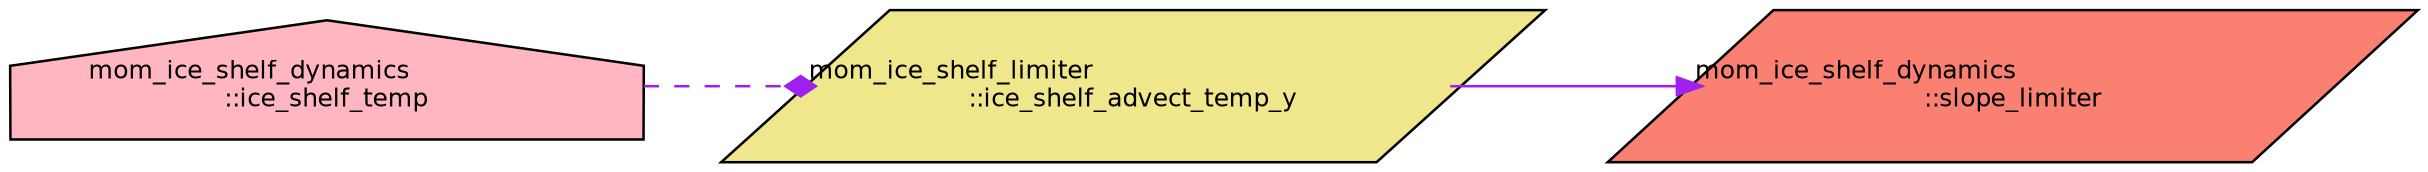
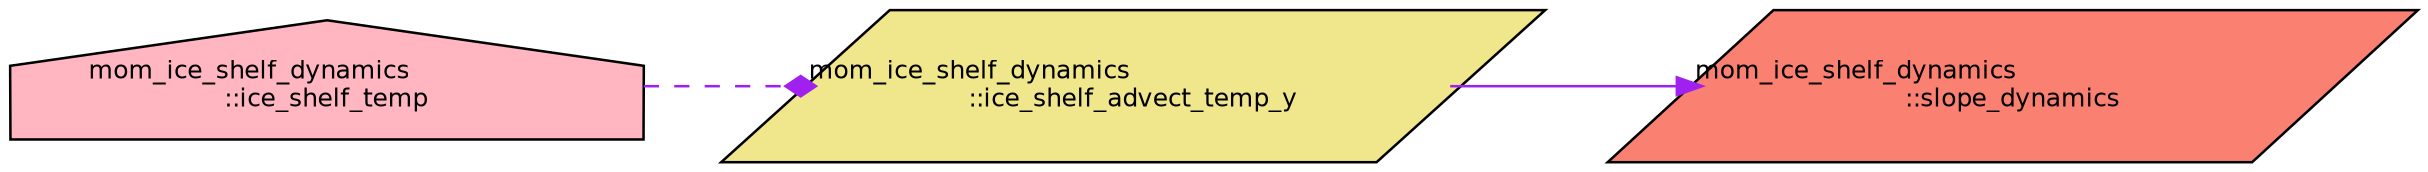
node "mom_ice_shelf_limiter ::ice_shelf_advect_temp_y": label "mom_ice_shelf_limiter ::ice_shelf_advect_temp_y" -> "mom_ice_shelf_dynamics ::ice_shelf_advect_temp_y"
node "mom_ice_shelf_dynamics ::slope_limiter": label "mom_ice_shelf_dynamics ::slope_limiter" -> "mom_ice_shelf_dynamics ::slope_dynamics"
